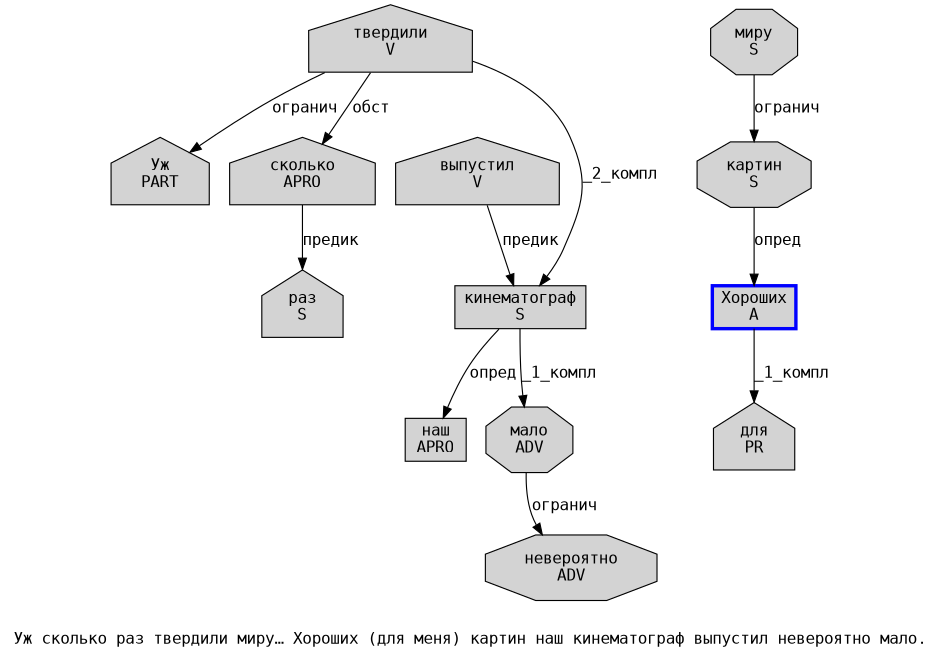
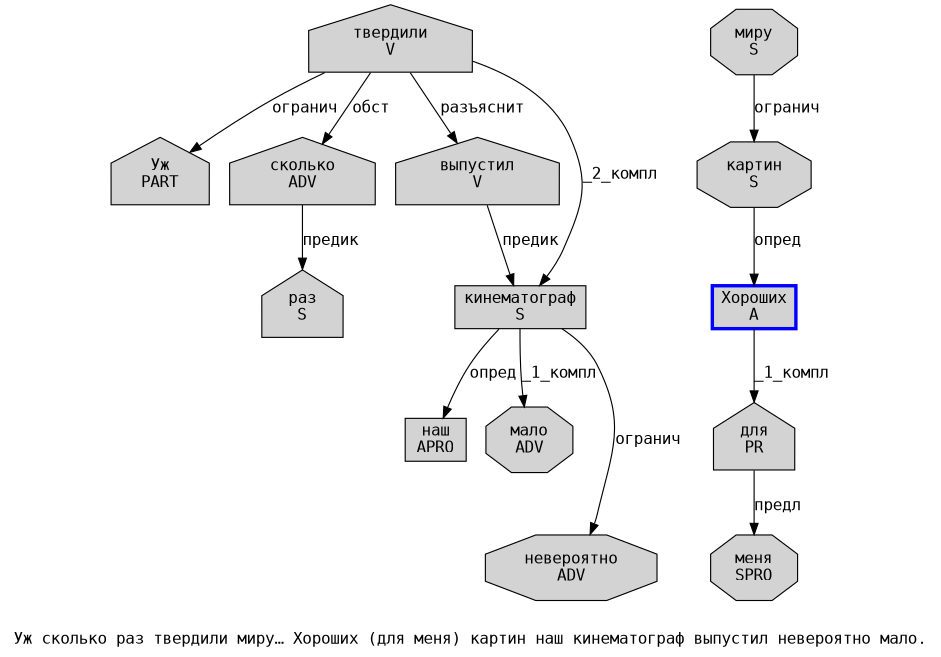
edge "твердили V" -> "выпустил V": added, label "разъяснит"
node "сколько APRO": label "сколько APRO" -> "сколько ADV"
edge "мало ADV" -> "невероятно ADV": now "кинематограф S" -> "невероятно ADV"
node "меня SPRO": added
